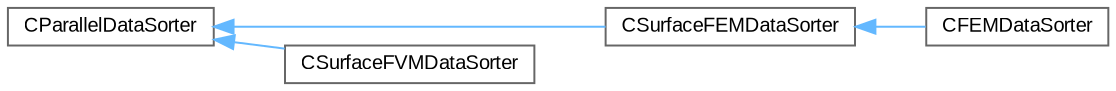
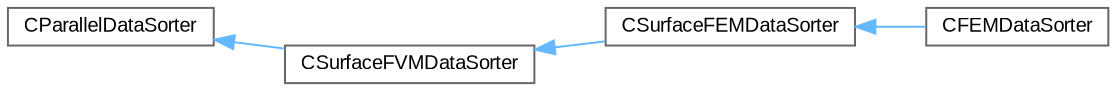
edge "CSurfaceFEMDataSorter" -> "CParallelDataSorter": now "CSurfaceFEMDataSorter" -> "CSurfaceFVMDataSorter"
